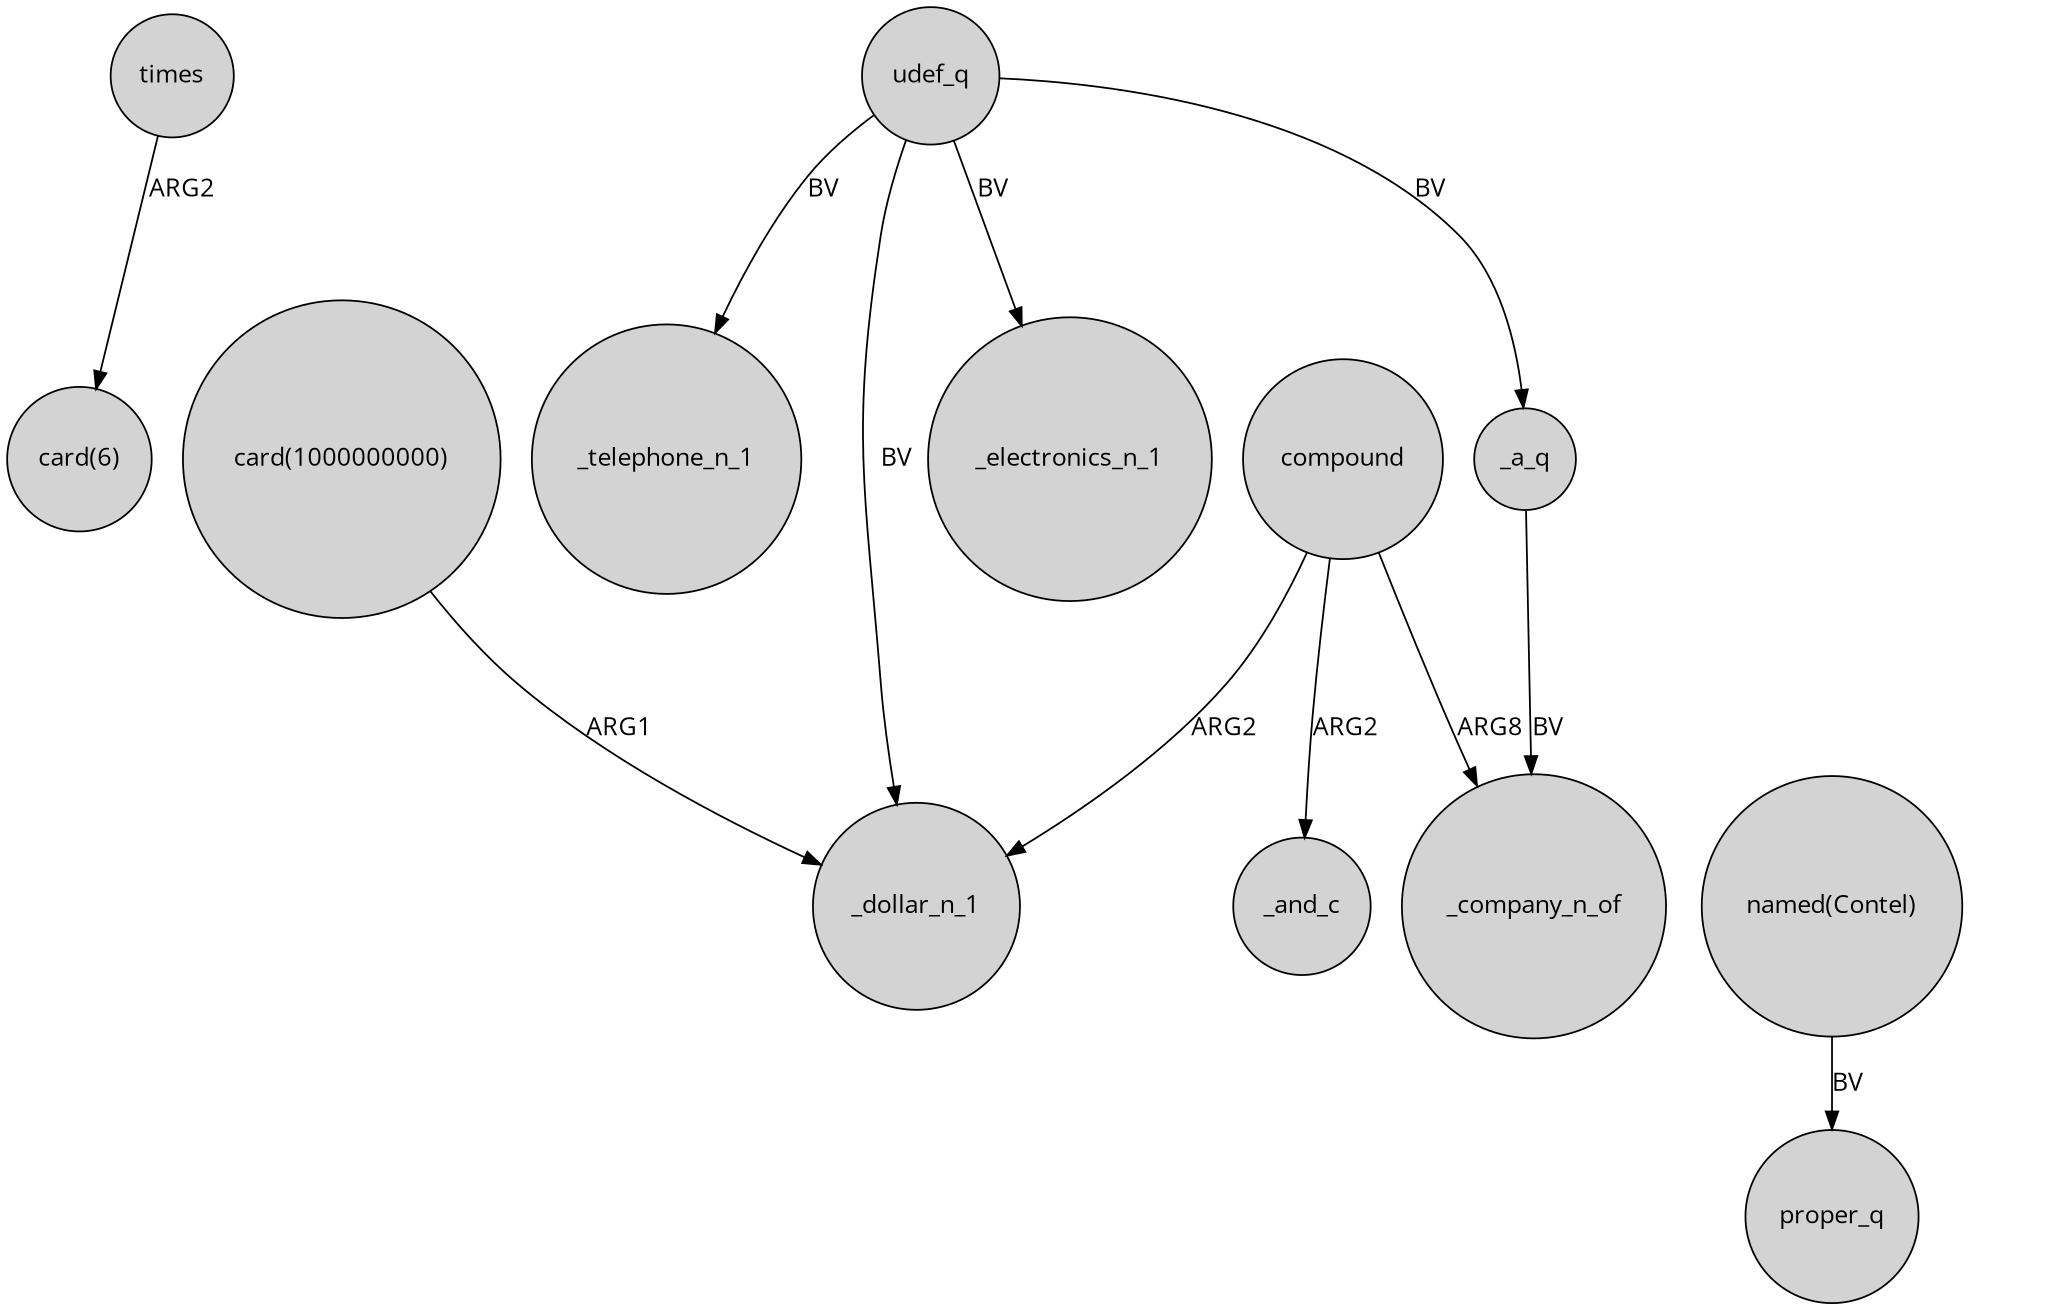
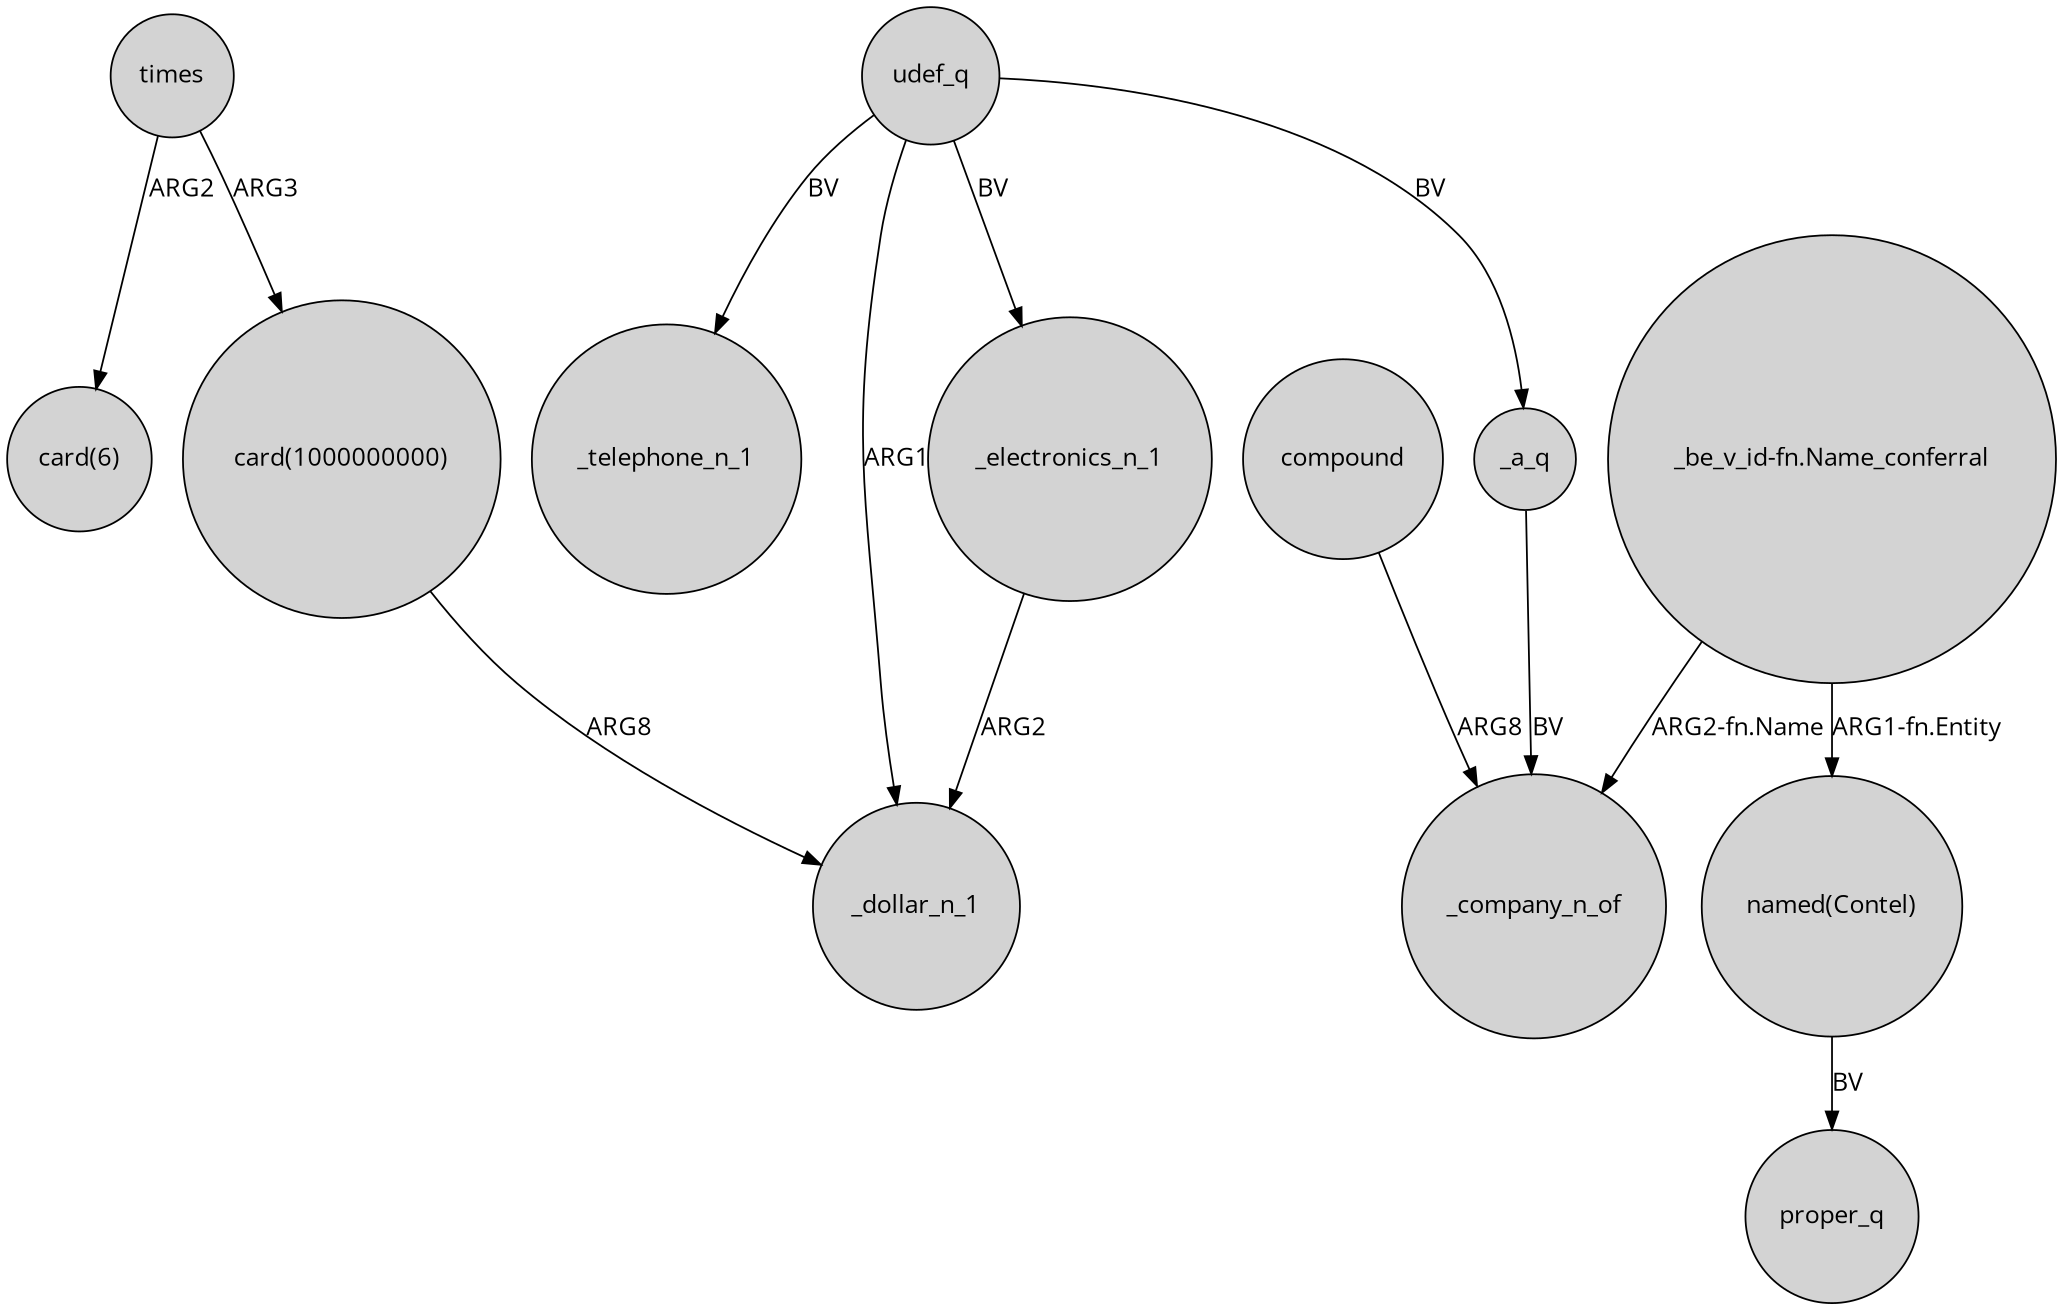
edge "times" -> "card(1000000000)": added, label "ARG3"
edge "udef_q" -> "_dollar_n_1": label "BV" -> "ARG1"
node "_be_v_id-fn.Name_conferral": added
edge "compound" -> "_dollar_n_1": now "_electronics_n_1" -> "_dollar_n_1"
edge "card(1000000000)" -> "_dollar_n_1": label "ARG1" -> "ARG8"
node "_and_c": removed
